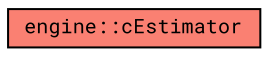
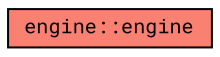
node "engine::cEstimator": label "engine::cEstimator" -> "engine::engine"
